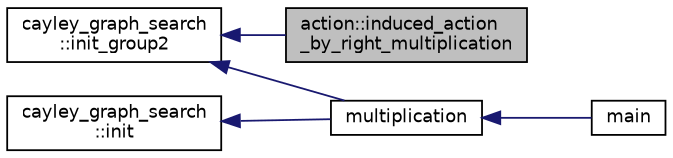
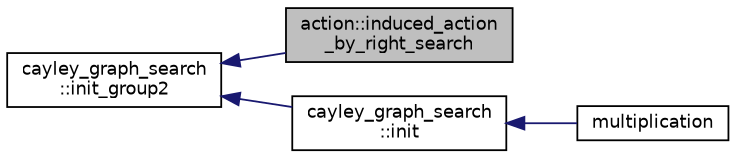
node "action::induced_action _by_right_multiplication": label "action::induced_action _by_right_multiplication" -> "action::induced_action _by_right_search"
edge "multiplication" -> "cayley_graph_search ::init_group2": now "cayley_graph_search ::init" -> "cayley_graph_search ::init_group2"
node "main": removed
